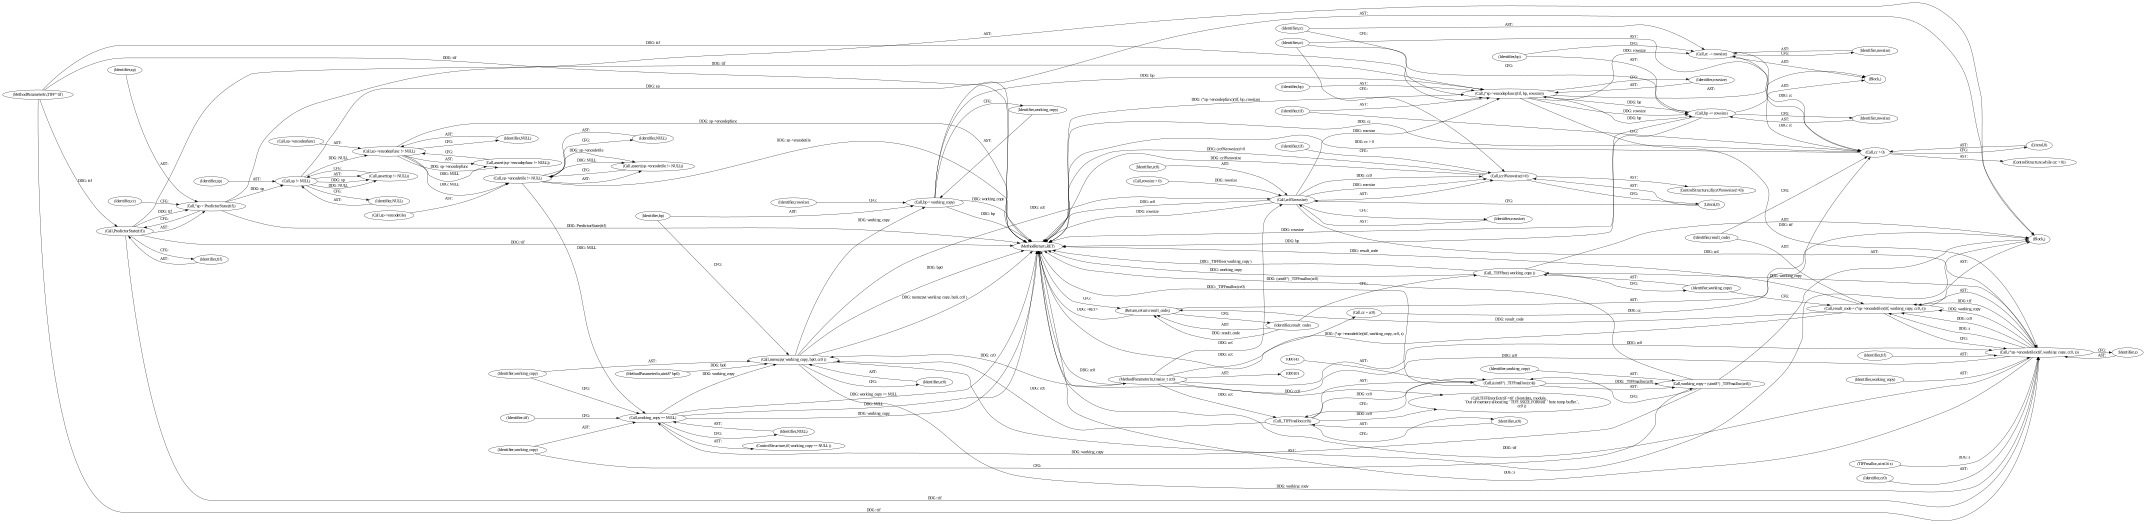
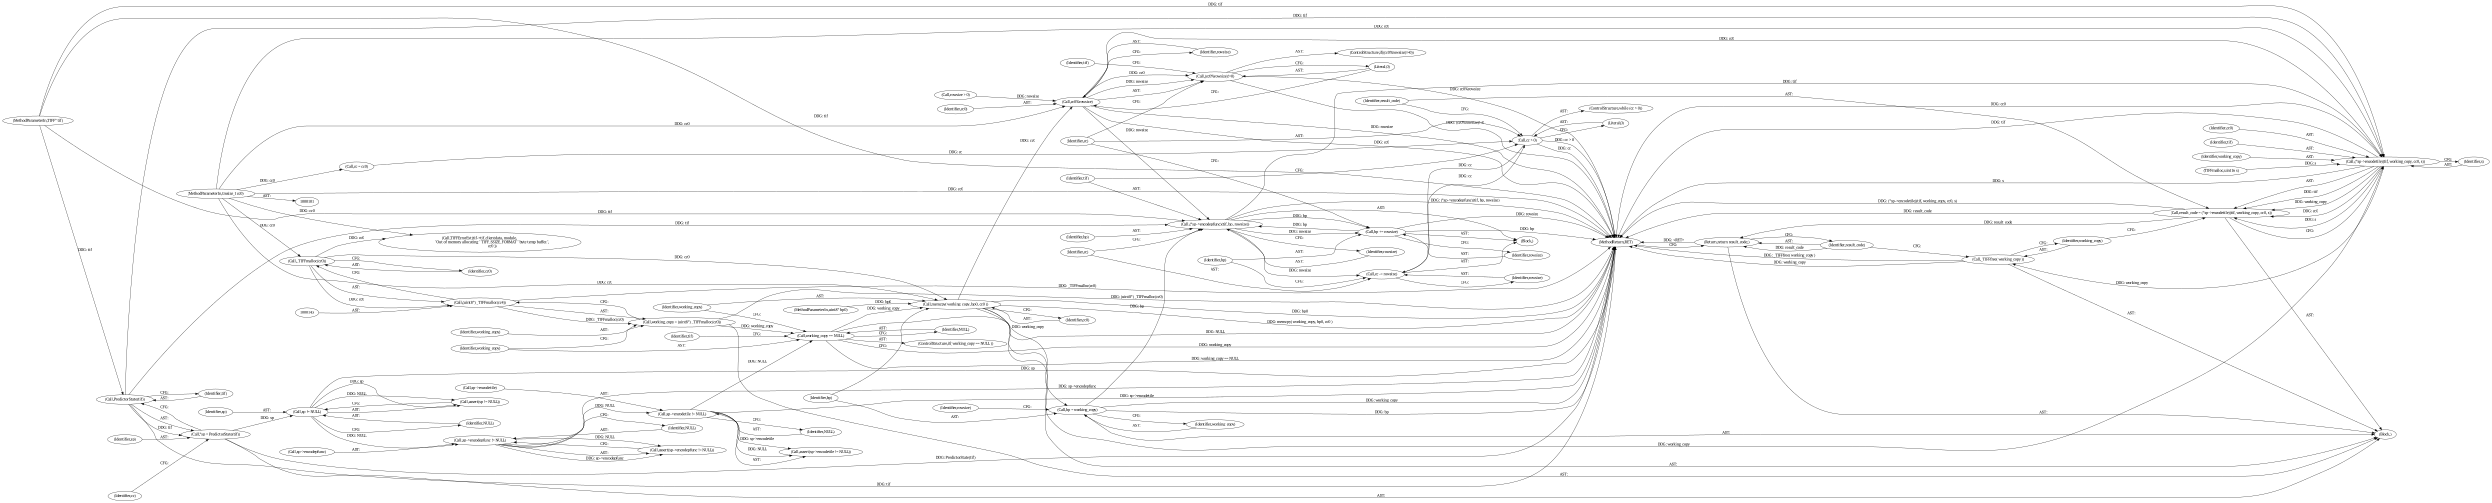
edge "(Call,assert(sp->encodetile != NULL))" -> "(Call,sp->encodetile != NULL)": removed, label "CFG:"
edge "(MethodReturn,RET)" -> "(MethodParameterIn,tmsize_t cc0)": reversed
